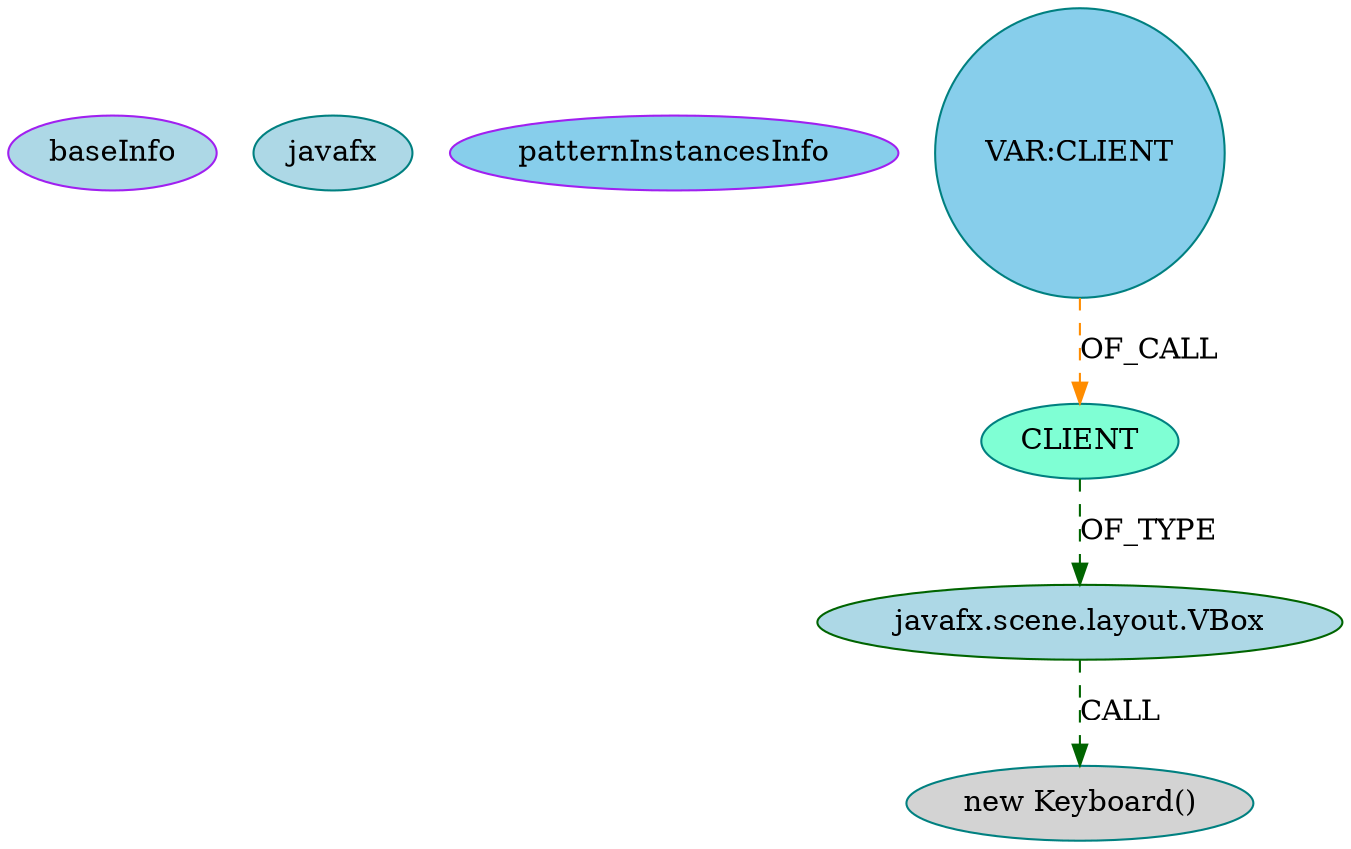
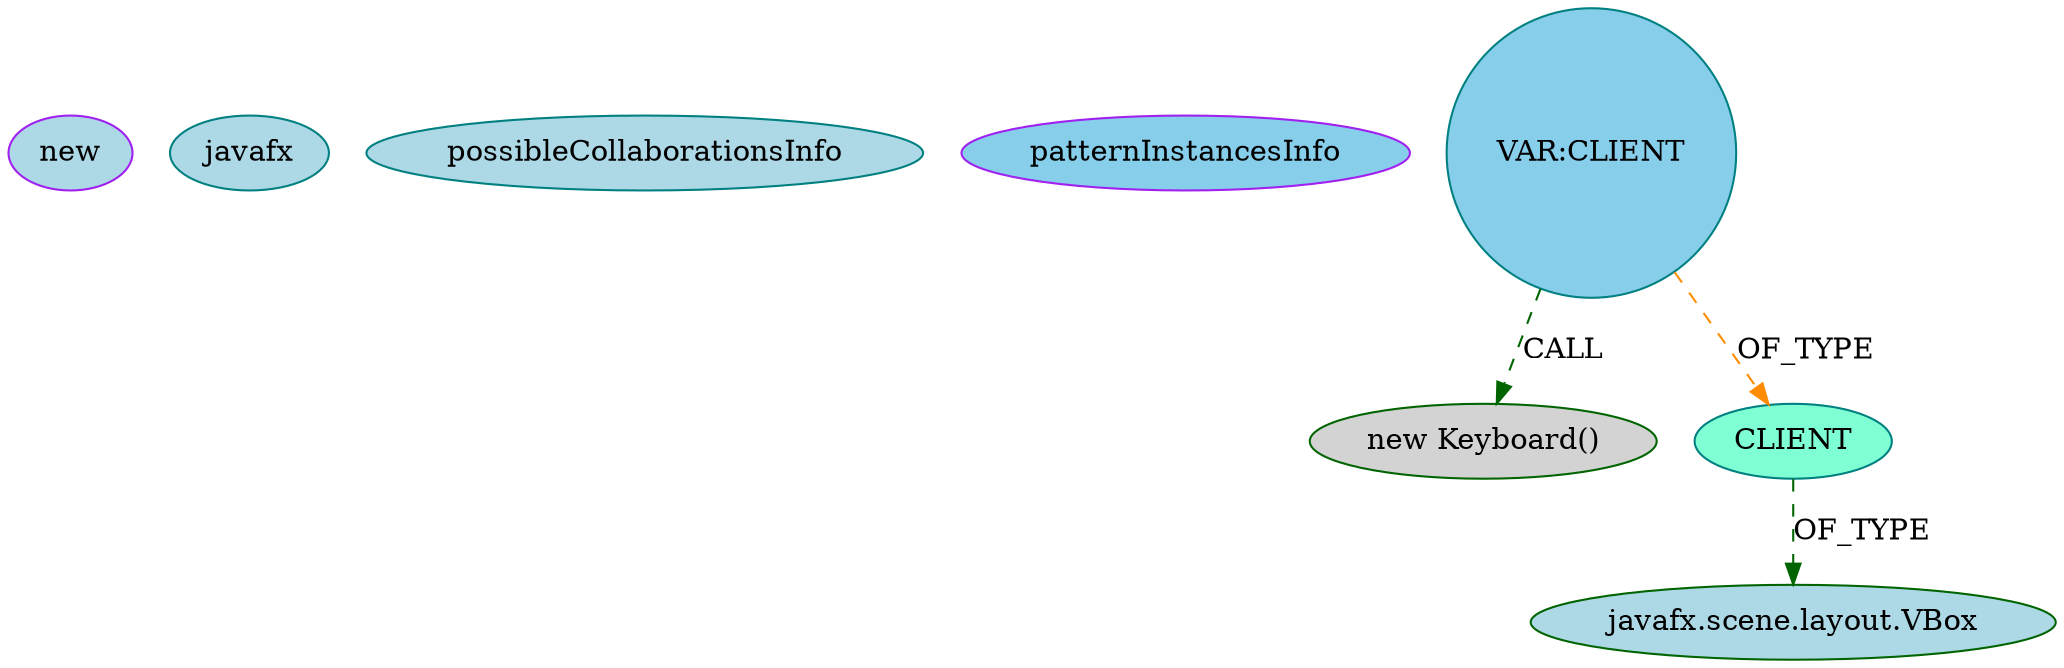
node "baseInfo": label "baseInfo" -> "new"
node "possibleCollaborationsInfo": added
edge "VAR:CLIENT" -> "CLIENT": label "OF_CALL" -> "OF_TYPE"
edge "javafx.scene.layout.VBox" -> "new Keyboard()": now "VAR:CLIENT" -> "new Keyboard()"
node "new Keyboard()": color teal -> darkgreen
